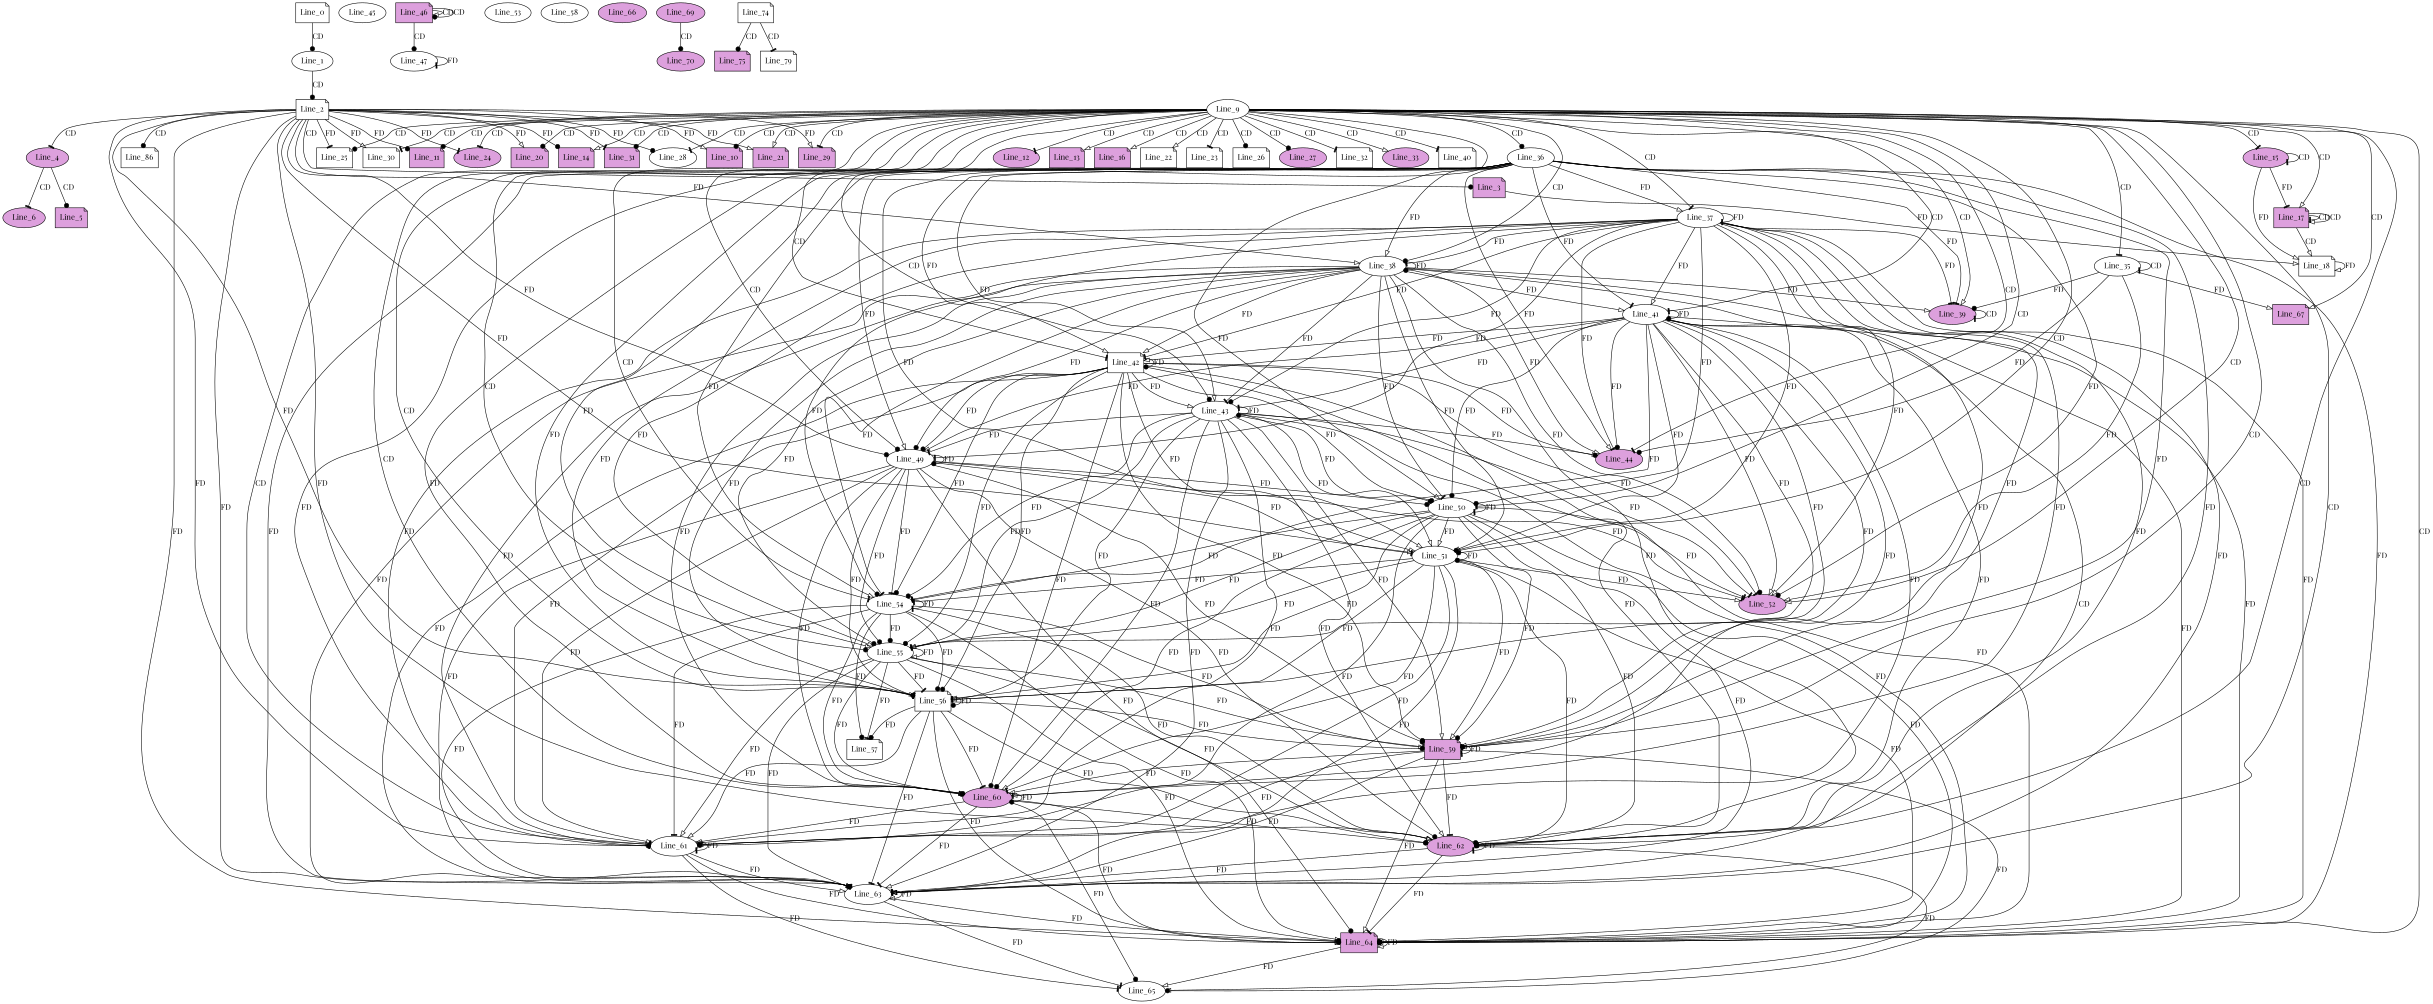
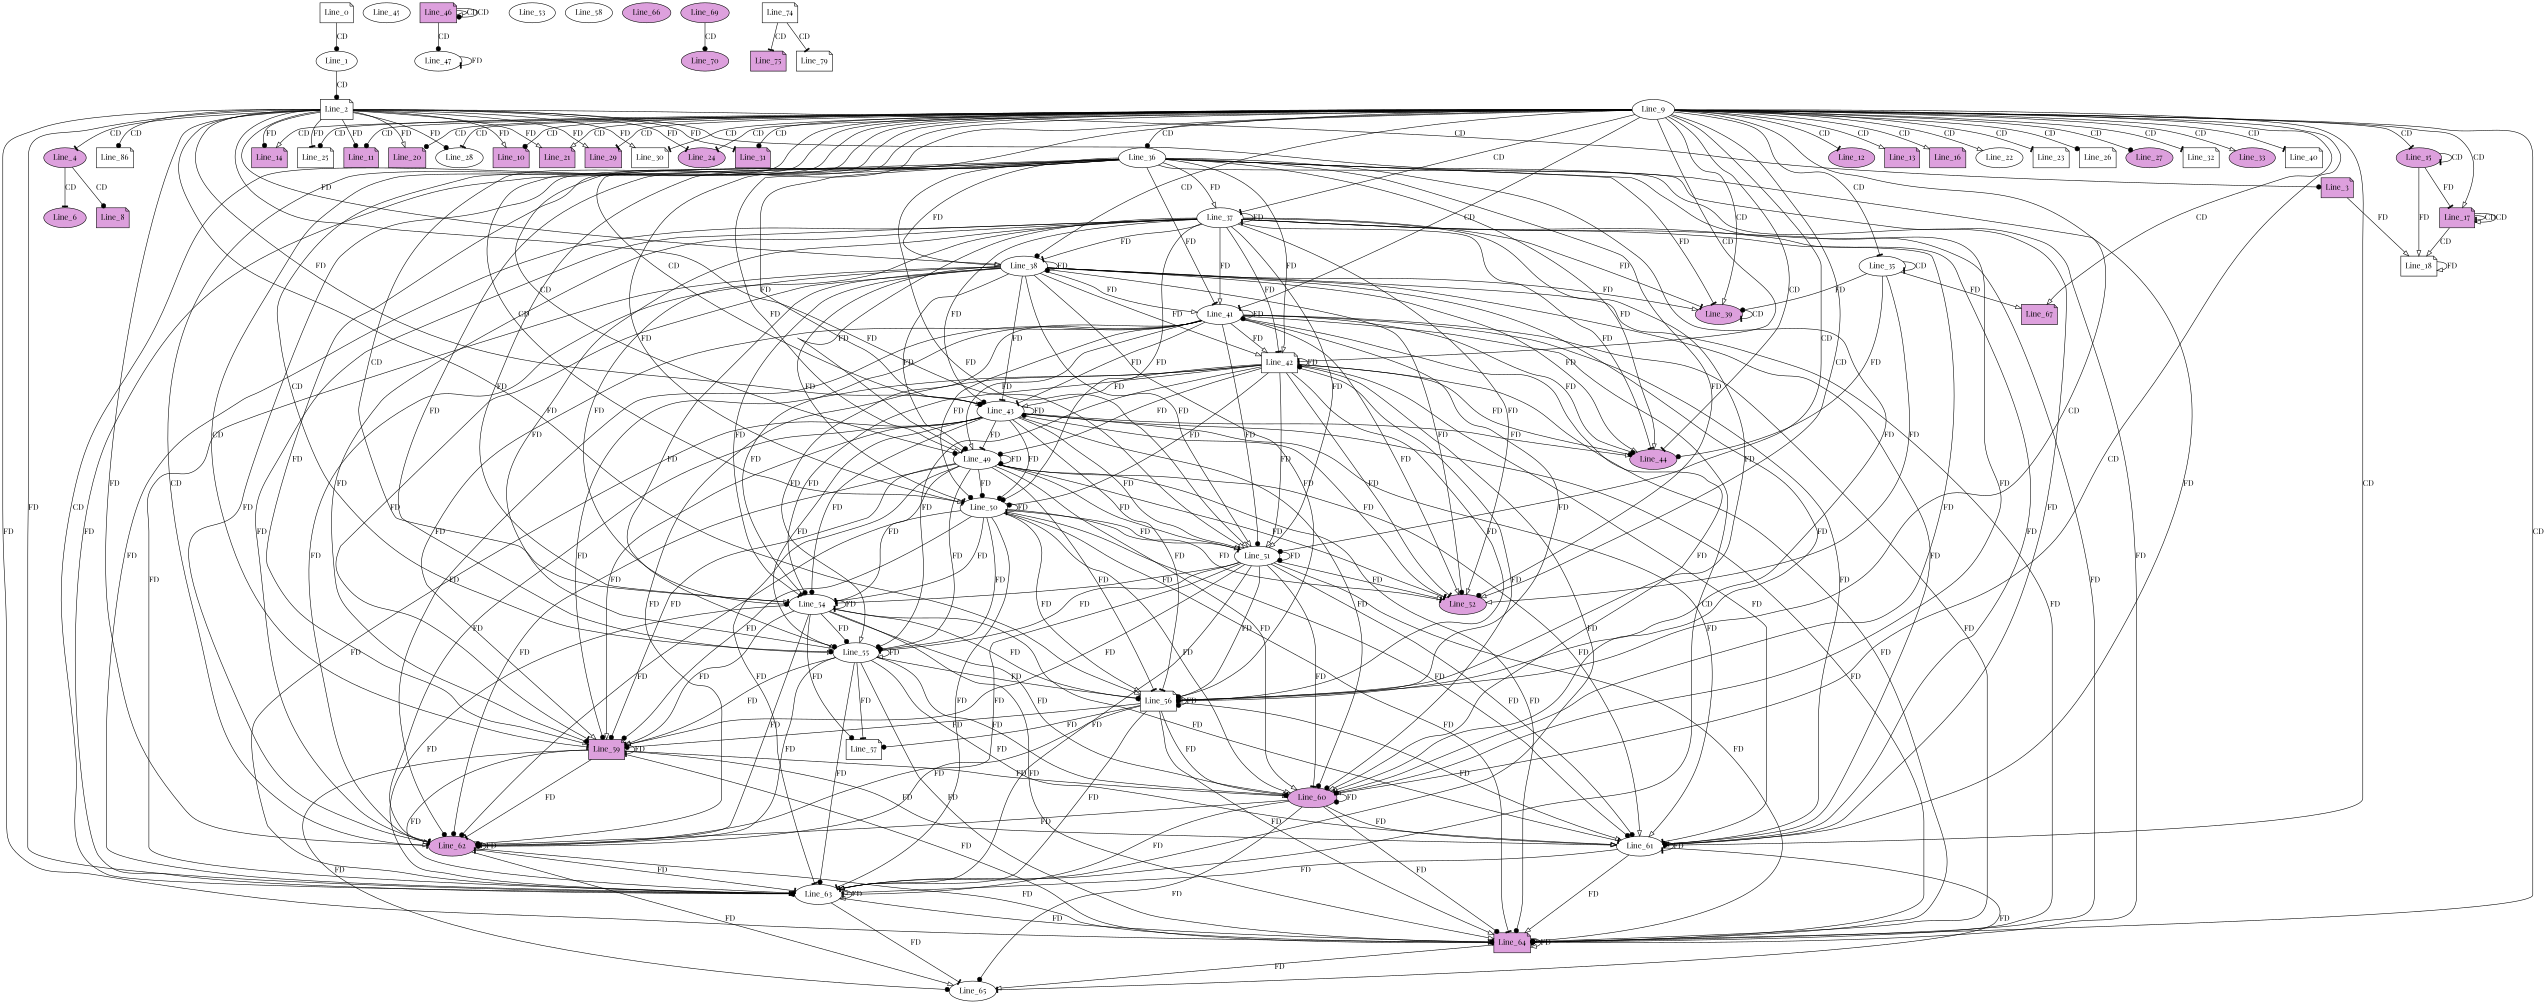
edge "Line_74" -> "Line_75": arrowhead dot -> tee
node "Line_22": shape note -> ellipse
node "Line_5": label "Line_5" -> "Line_8"
edge "Line_2" -> "Line_49": now "Line_2" -> "Line_43"
